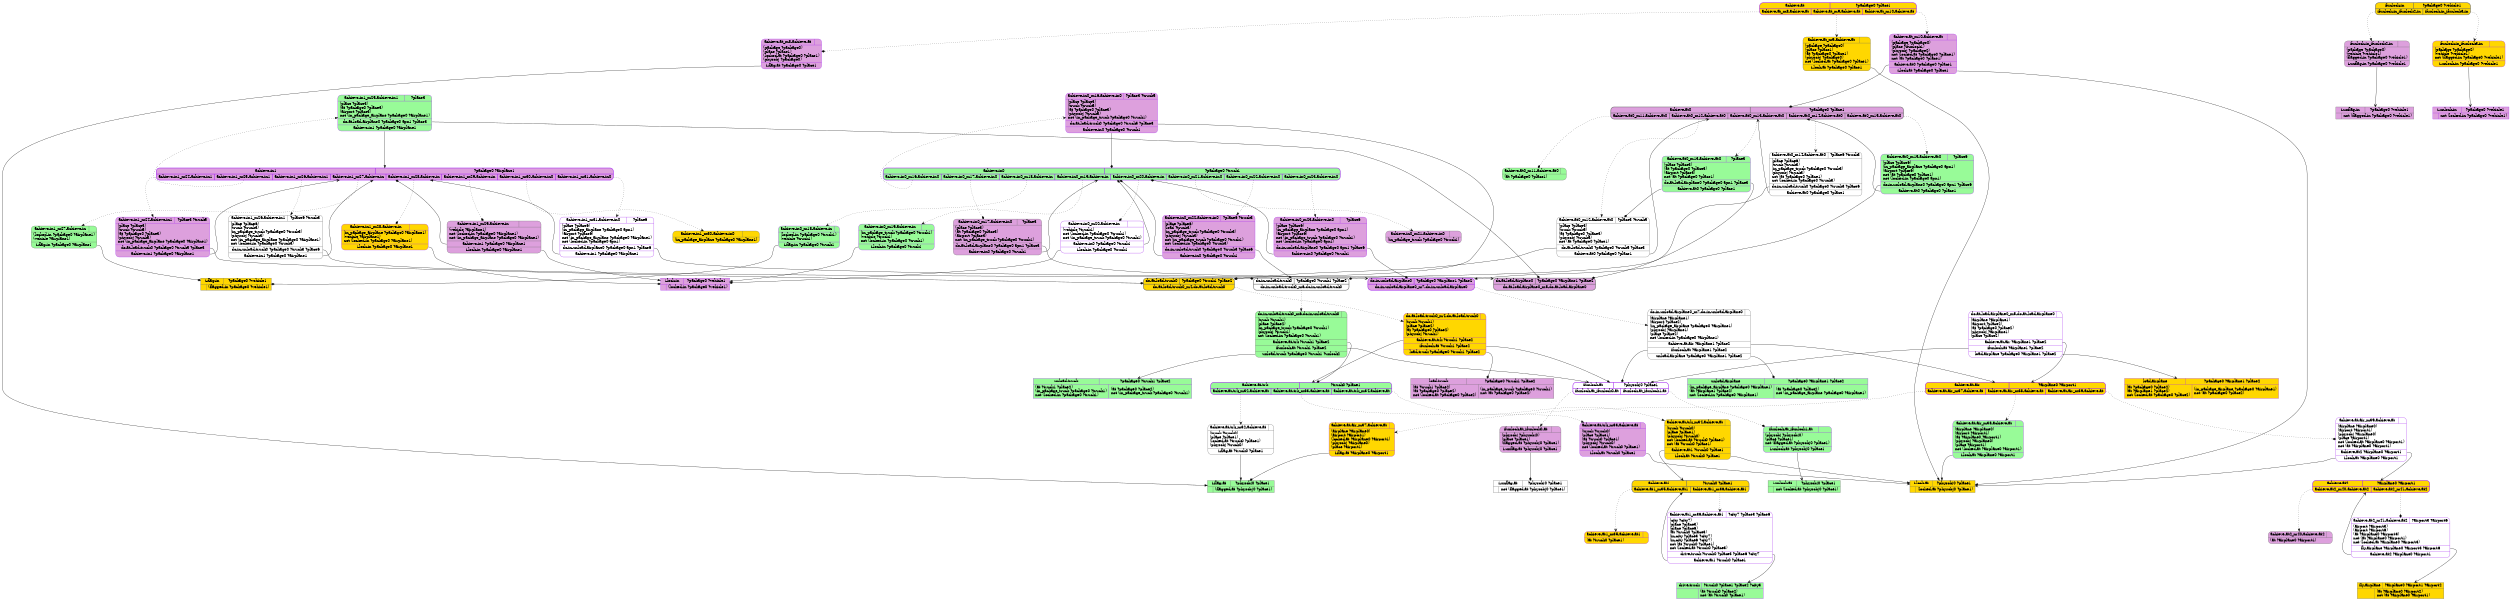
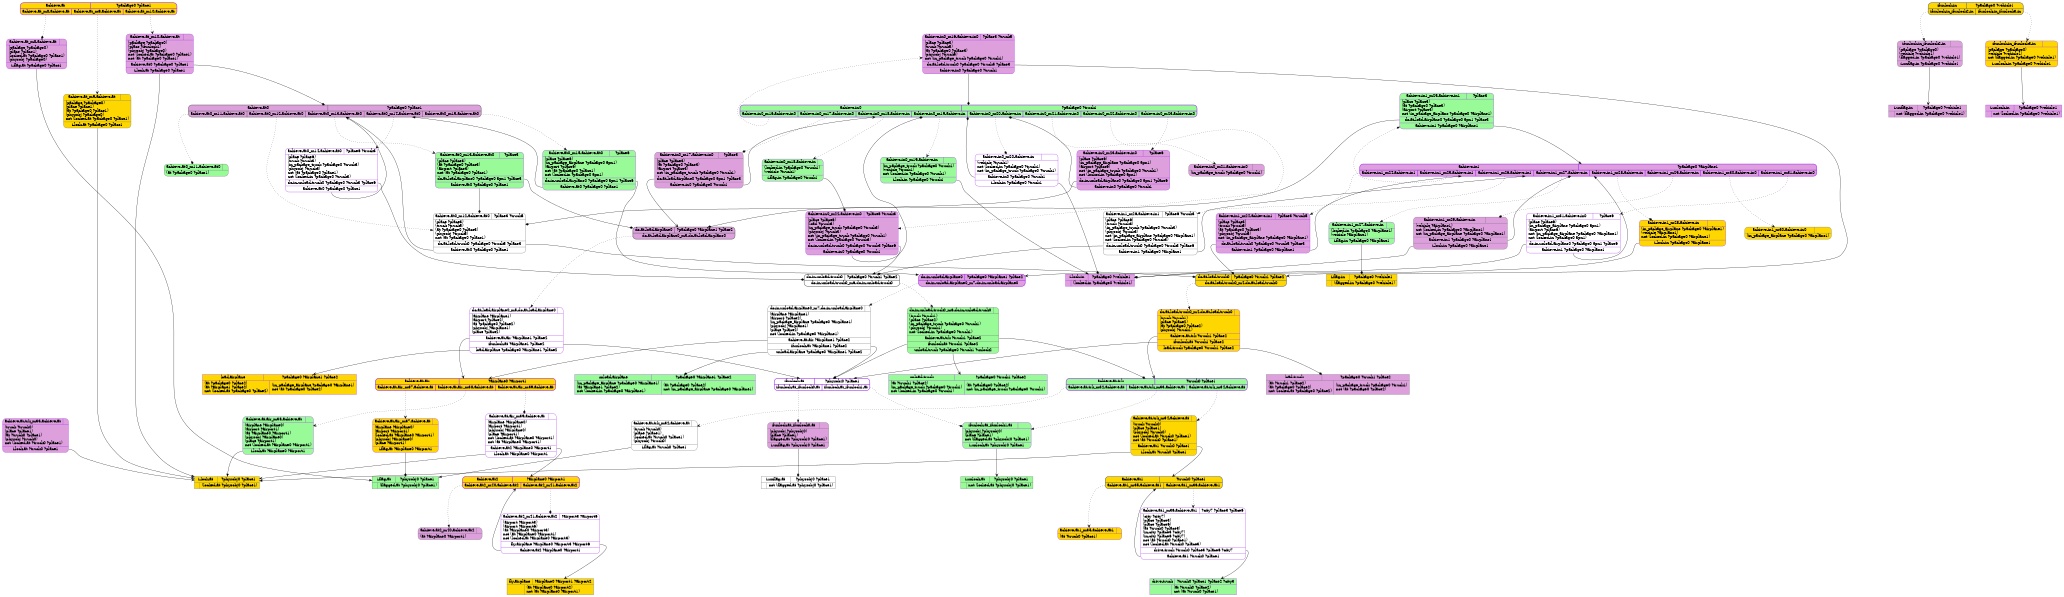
node "achieve-at0_m14-achieve-at0": color gray40 -> purple
edge "achieve-in1_m24-achieve-in1" -> "achieve-in1": arrowhead vee -> normal
node "achieve-in1_m27-achieve-in": color gray40 -> purple
edge "do-at-load-airplane0" -> "do-at-load-airplane0_m5-do-at-load-airplane0": added
edge "achieve-in0_m23-achieve-in0" -> "do-in-unload-airplane0": now "achieve-in0_m23-achieve-in0" -> "achieve-at0_m12-achieve-at0"
edge "achieve-in0_m18-achieve-in" -> "i-flag-in": now "achieve-in0_m18-achieve-in" -> "achieve-in0_m22-achieve-in0"
edge "achieve-at-trk" -> "achieve-at-trk_m33-achieve-at": now "achieve-at-trk" -> "ifunlock-at_ifunlock1-at"
